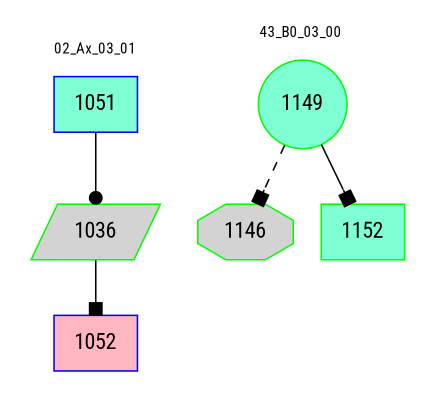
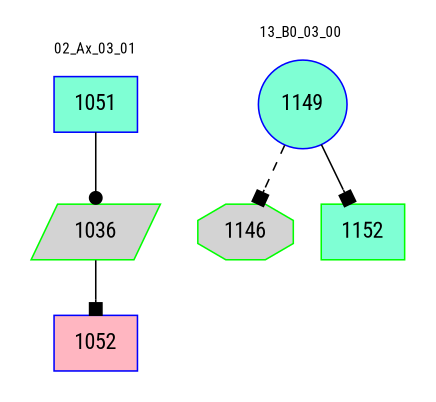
cluster "43_B0_03_00": label "43_B0_03_00" -> "13_B0_03_00"
node "1149": color green -> blue
